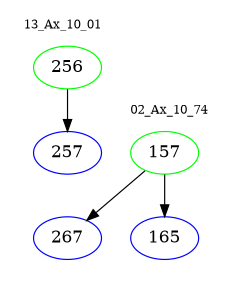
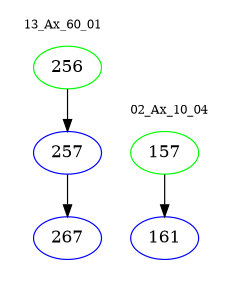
cluster "13_Ax_10_01": label "13_Ax_10_01" -> "13_Ax_60_01"
cluster "02_Ax_10_74": label "02_Ax_10_74" -> "02_Ax_10_04"
edge "157" -> "267": now "257" -> "267"
node "165": label "165" -> "161"
